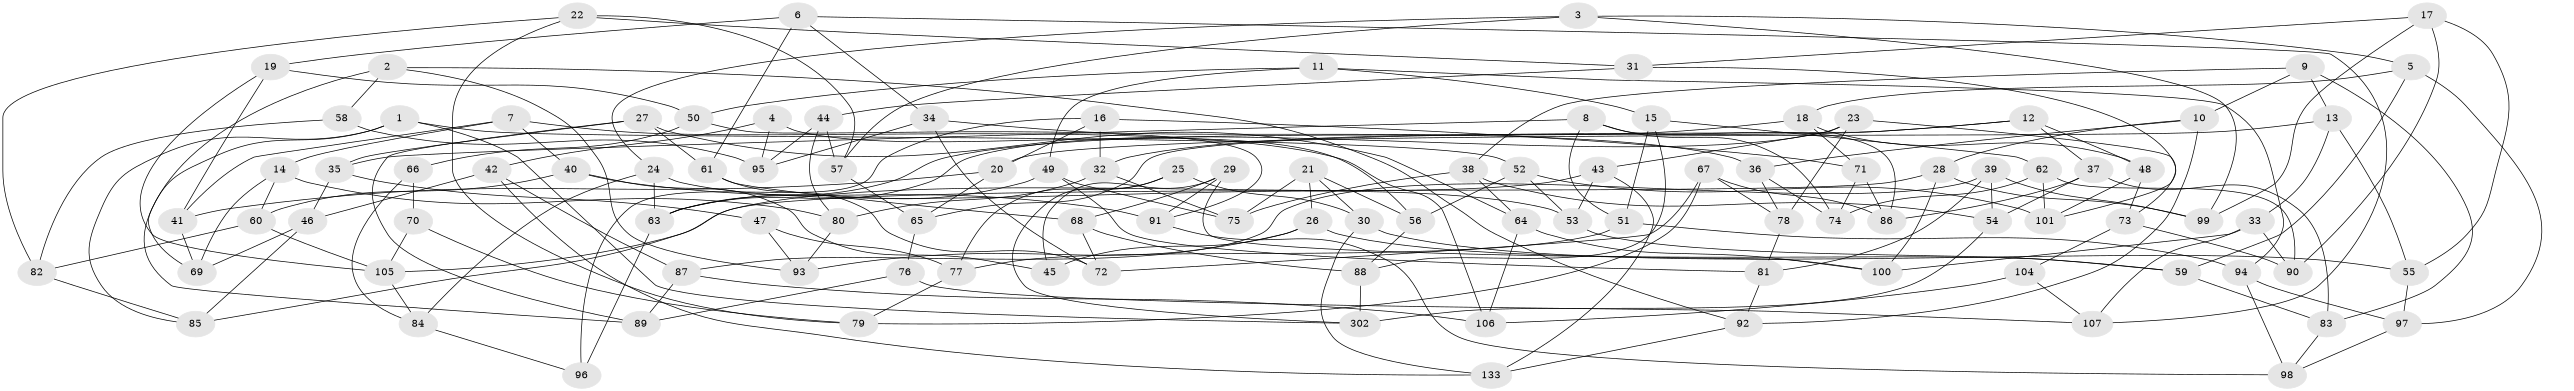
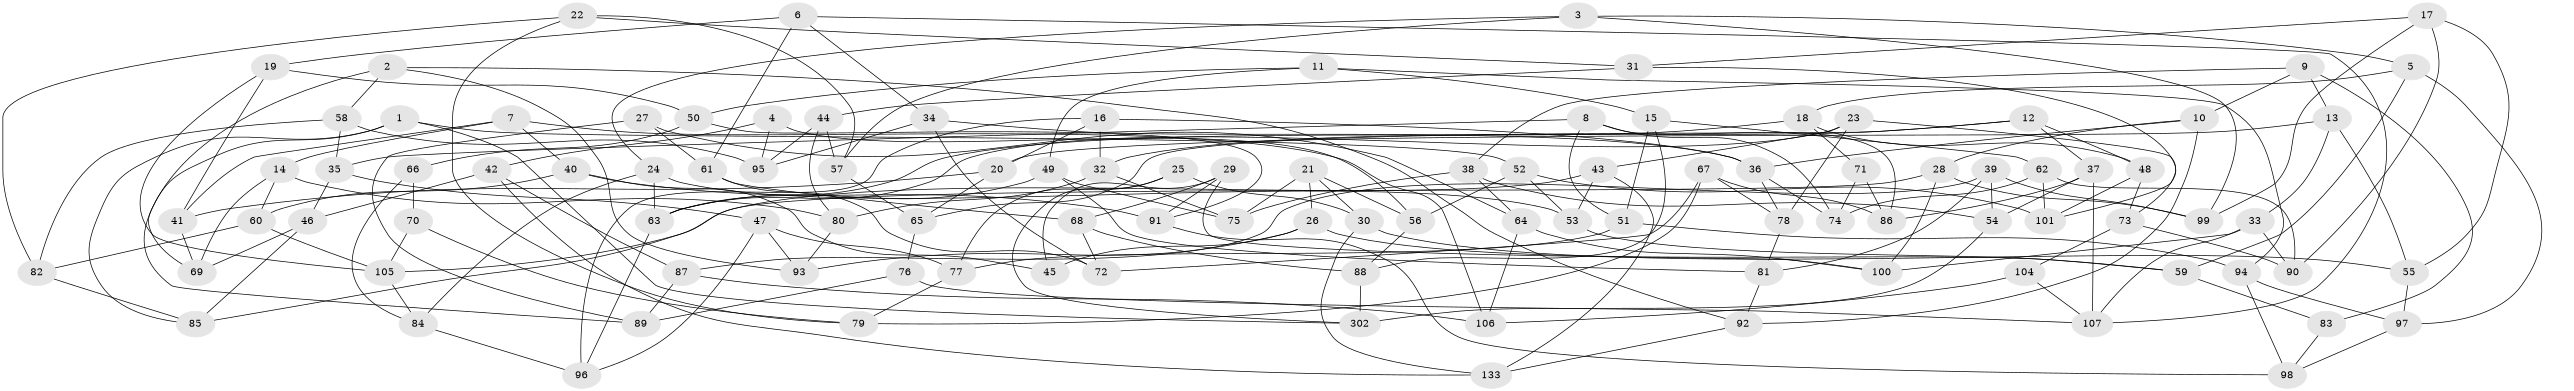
edge "16" -- "71": now "16" -- "36"
edge "27" -- "35": now "58" -- "35"
edge "37" -- "83": now "37" -- "107"
edge "47" -- "96": added
